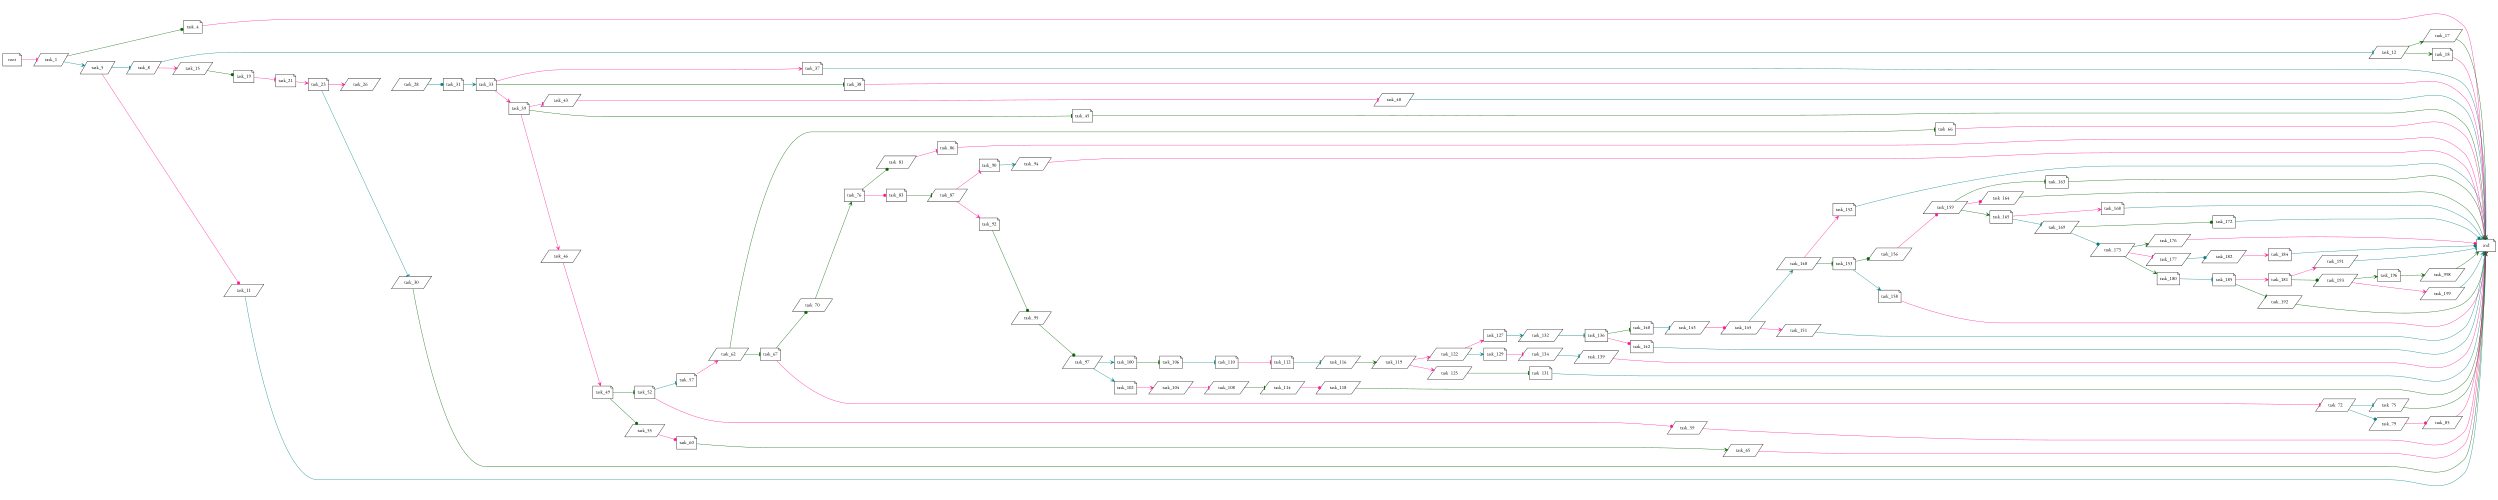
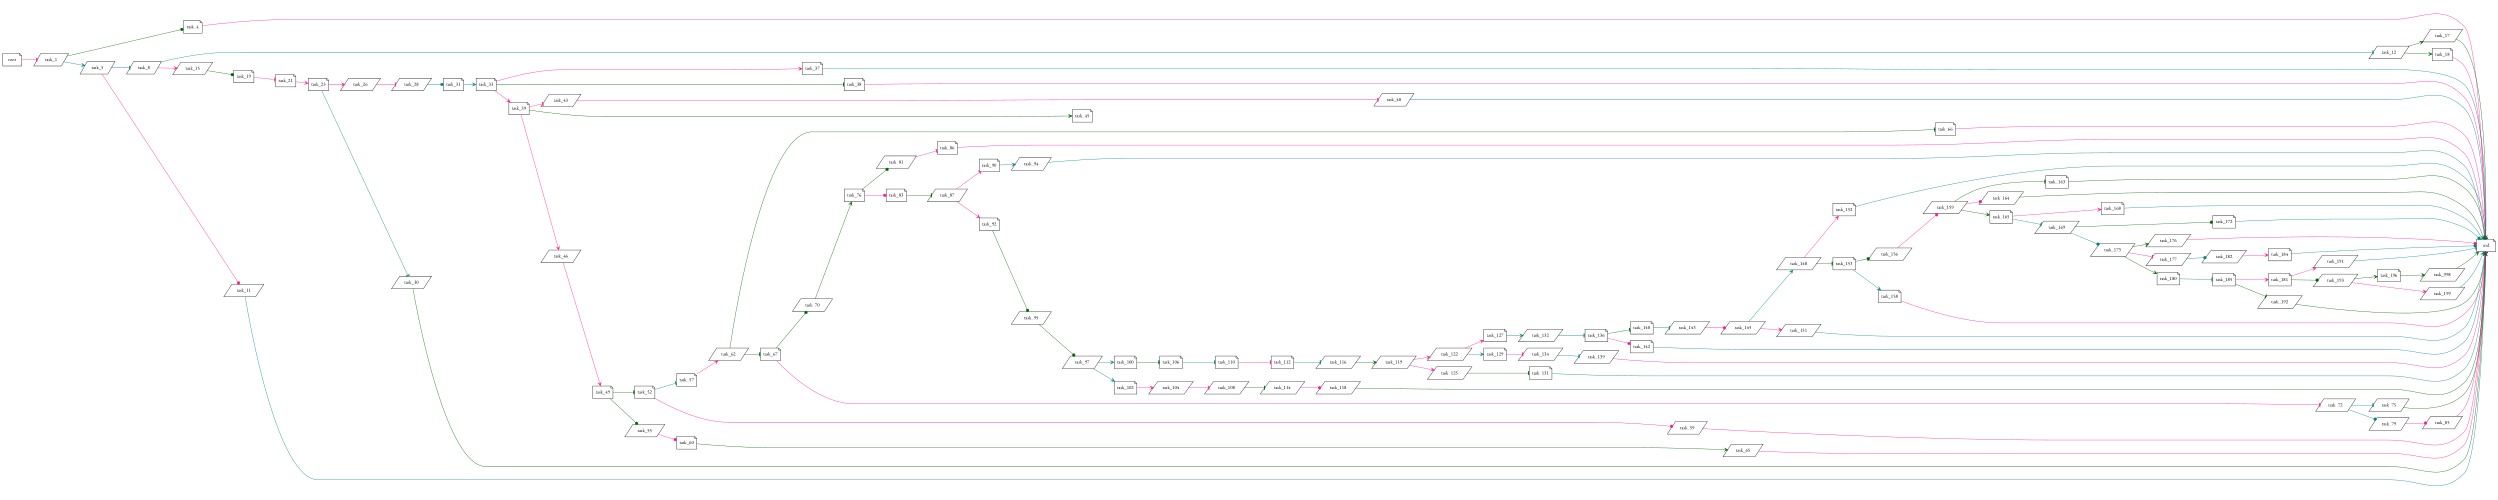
edge "task_26" -> "task_28": added
edge "task_45" -> "end": removed
edge "task_39" -> "task_45": arrowhead tee -> vee
edge "task_94" -> "end": color deeppink -> teal
